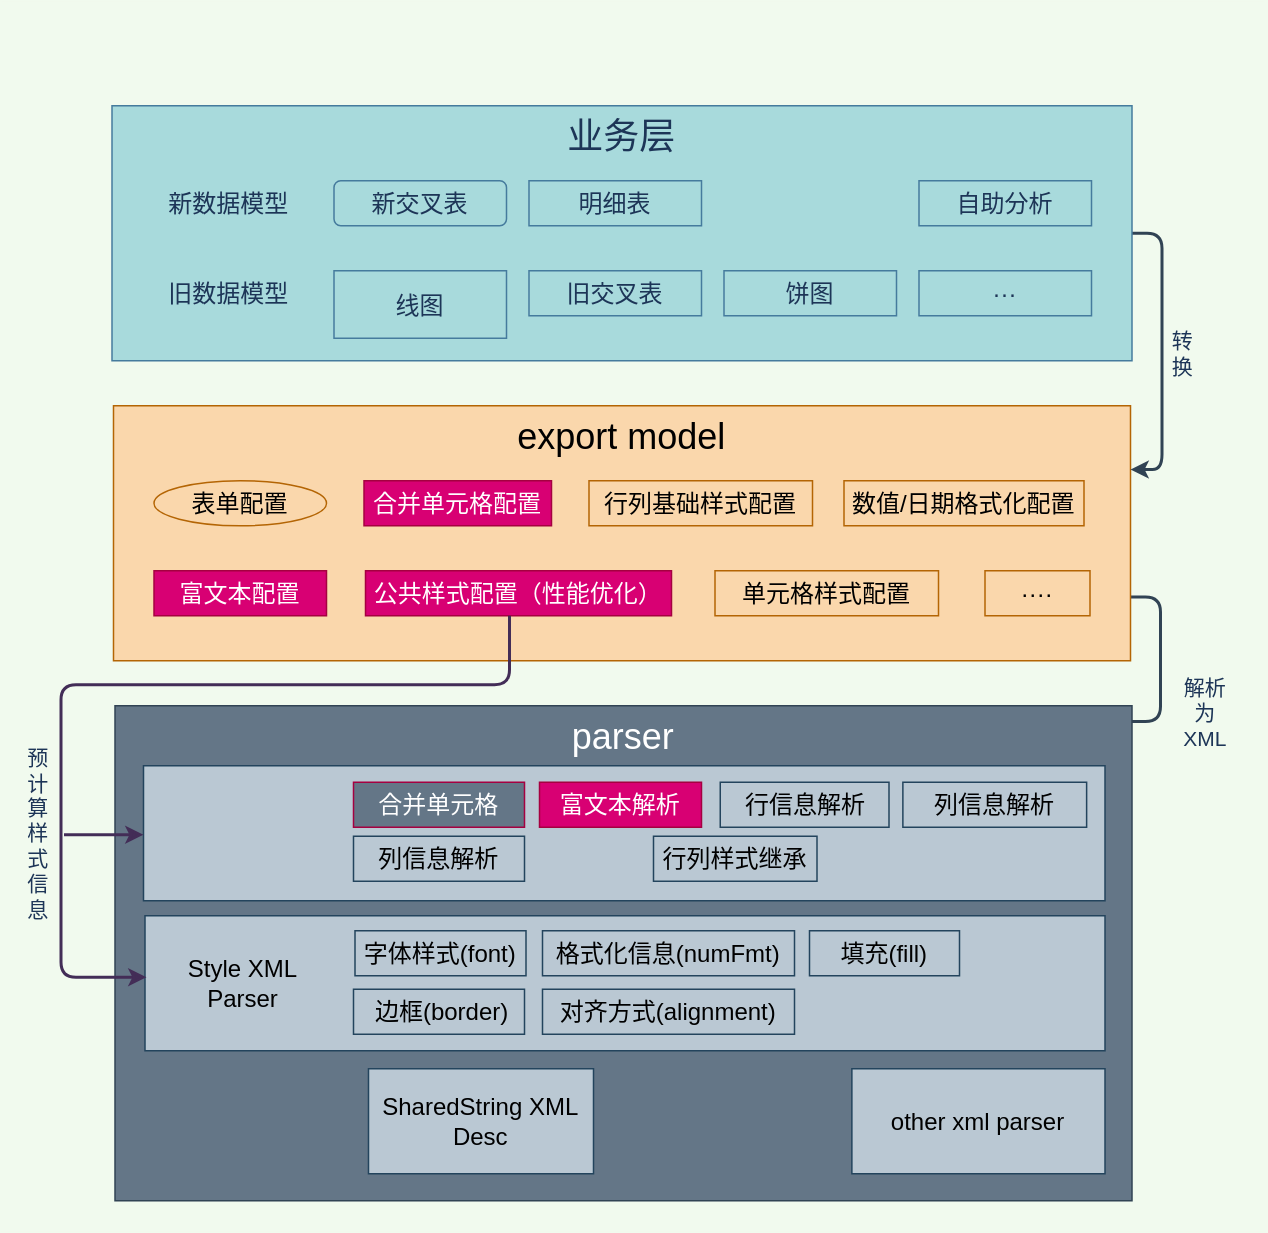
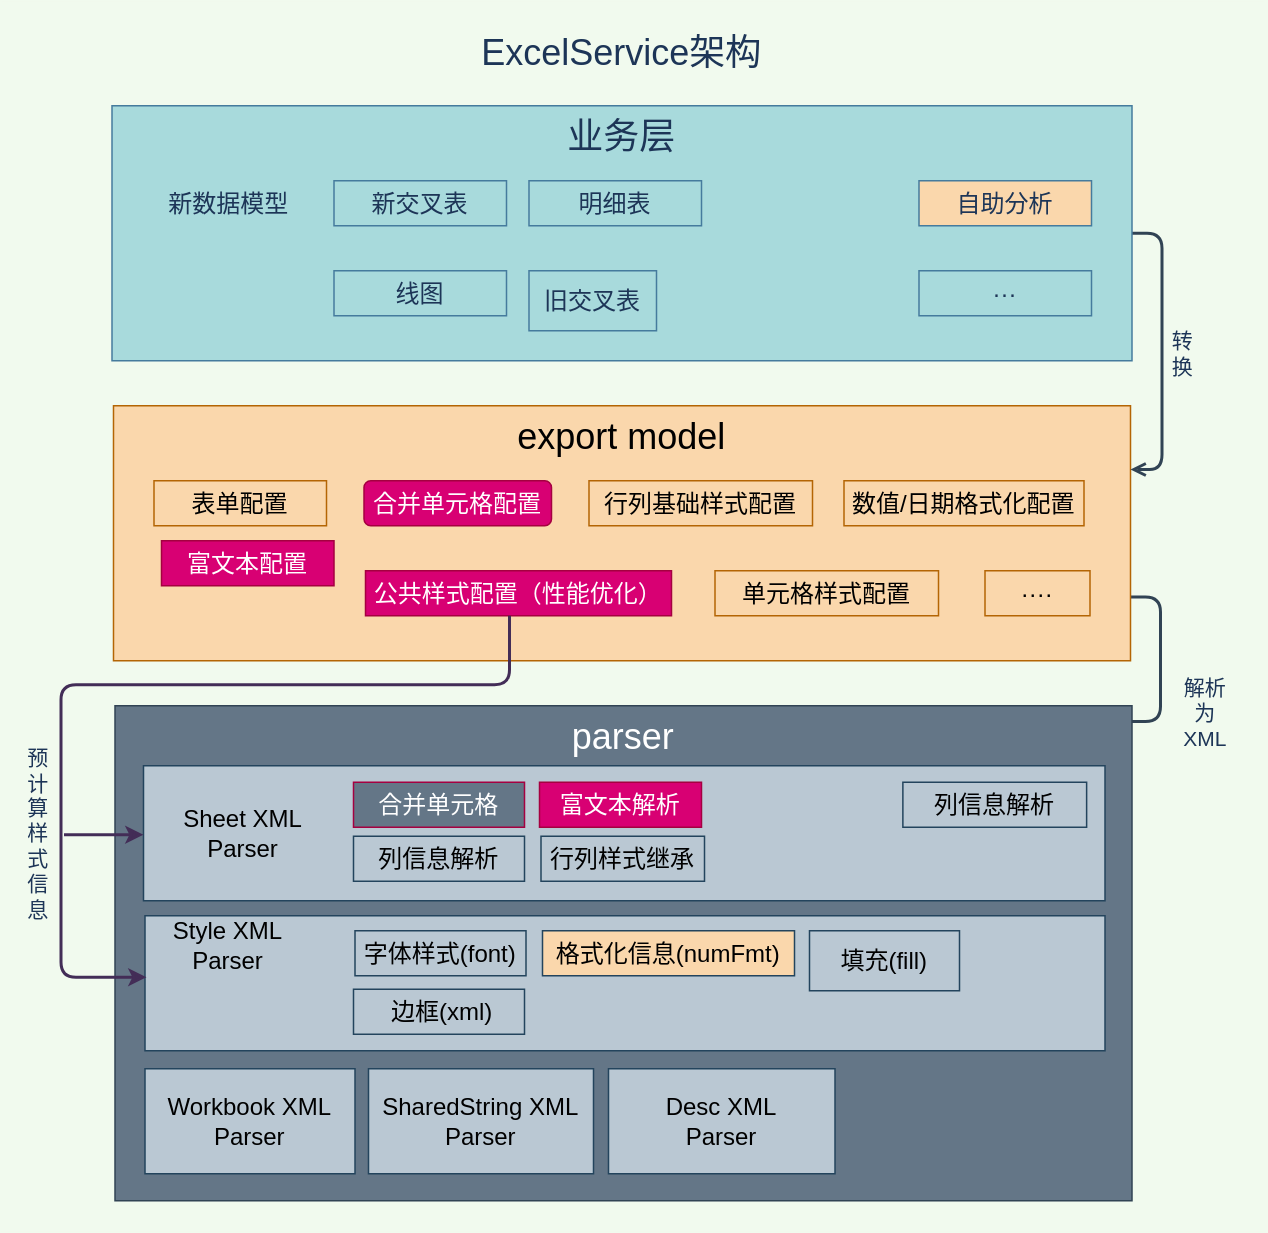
node "ExcelService架构": added
node "新交叉表": shape rounded rectangle -> rectangle
node "自助分析": fillcolor #a8dadc -> #fad7ac
node "旧数据模型": removed
node "旧交叉表": size 173x45 -> 128x60
node "饼图": removed
node "线图": size 173x68 -> 173x45
edge "业务层" -> "export model": arrowhead classic -> open
node "表单配置": shape ellipse -> rectangle
node "合并单元格配置": shape rectangle -> rounded rectangle
node "富文本配置": moved (240, 593) -> (248, 563)
node "行信息解析": removed
node "Sheet XML Parser": added
node "行列样式继承": moved (735, 859) -> (623, 859)
node "格式化信息(numFmt)": fillcolor #bac8d3 -> #fad7ac
node "填充(fill)": size 150x45 -> 150x60
node "Style XML Parser": moved (243, 983) -> (228, 946)
node "边框(border)": label "边框(border)" -> "边框(xml)"
node "对齐方式(alignment)": removed
node "Workbook XML Parser": added
node "SharedString XML Desc": label "SharedString XML Desc" -> "SharedString XML Parser"
node "Desc XML Parser": added
node "other xml parser": removed
